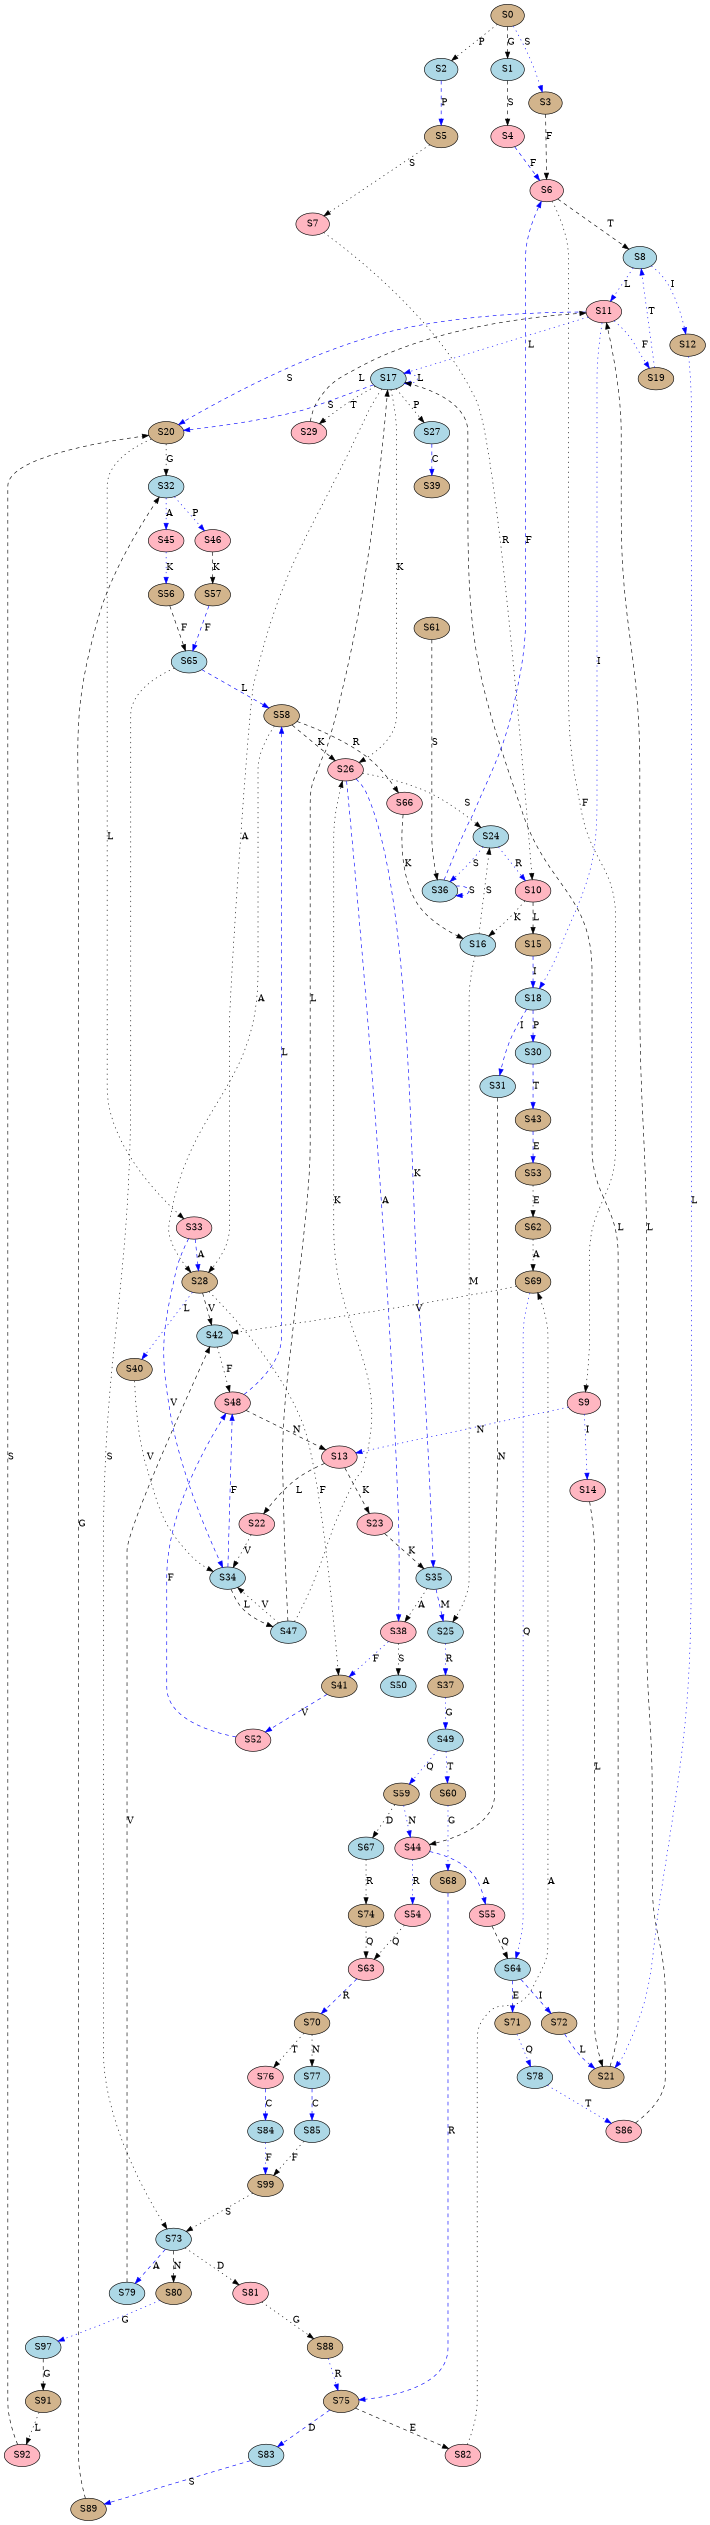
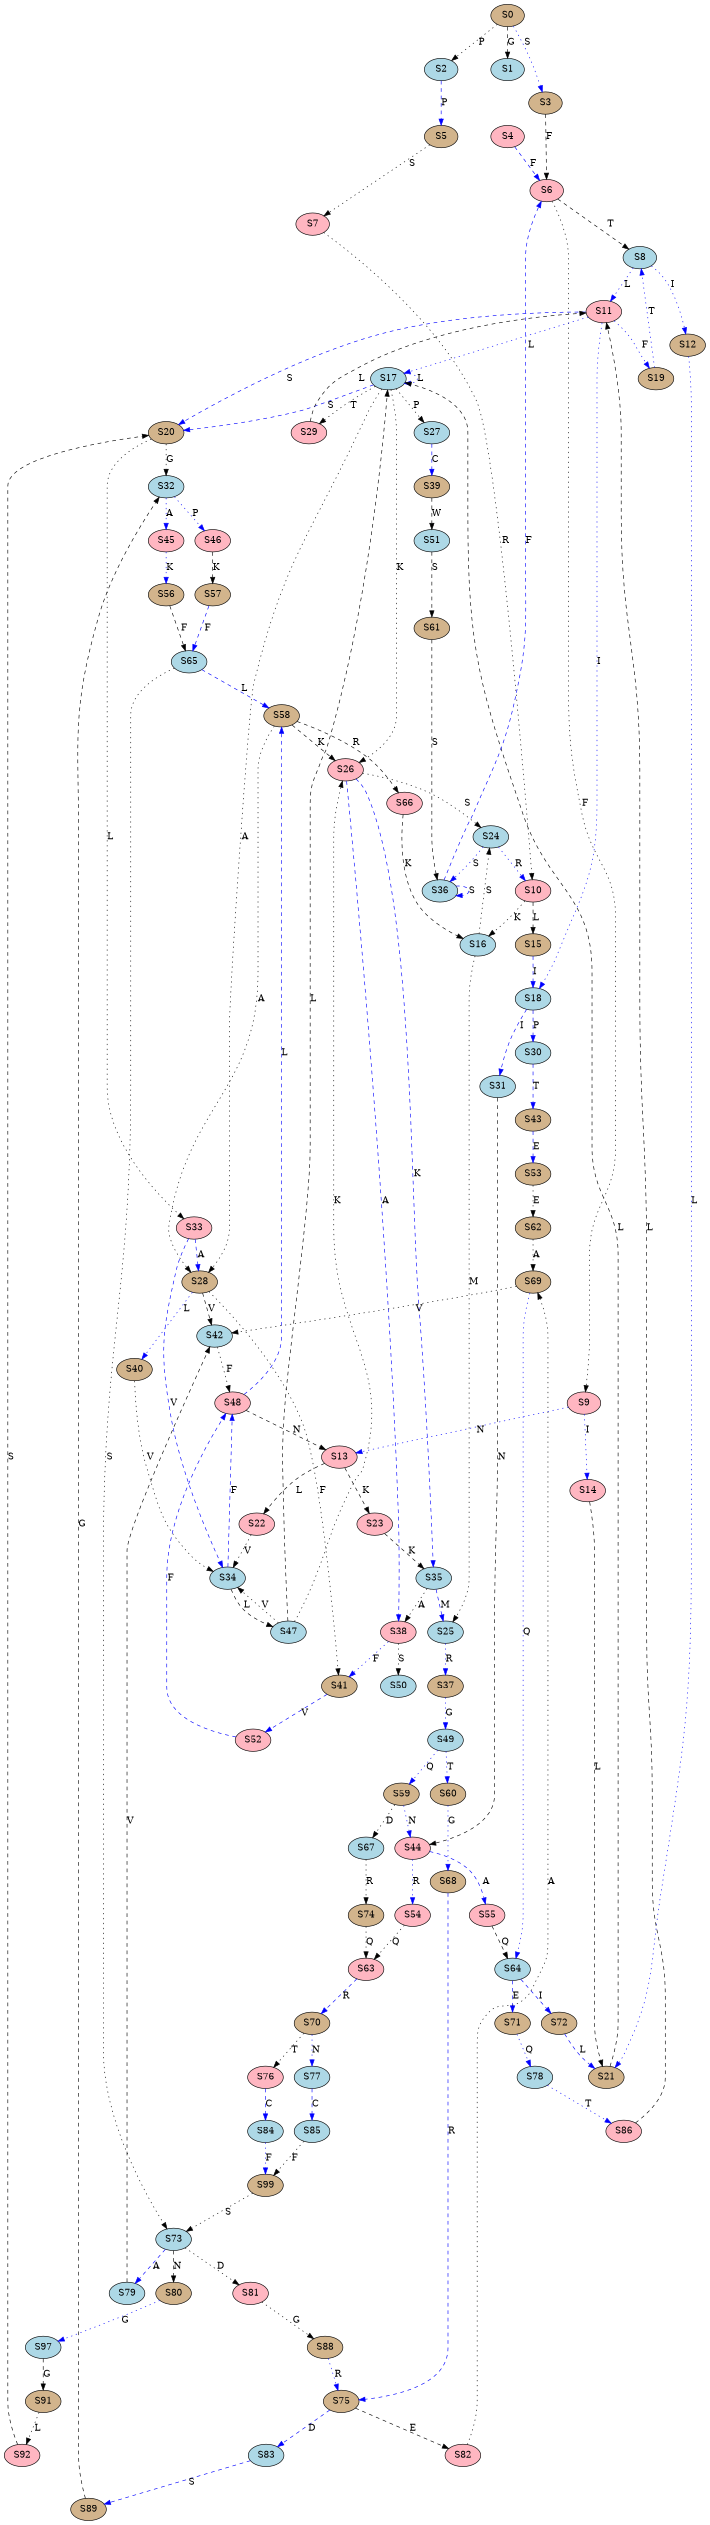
edge "S1" -> "S4": removed, label "S"
node "S51": added
edge "S70" -> "S77": color black -> blue
